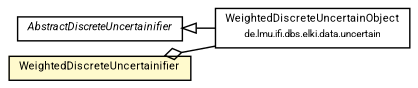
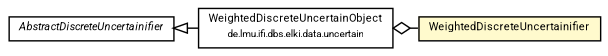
edge "WeightedDiscreteUncertainObject" -> "WeightedDiscreteUncertainifier": reversed
